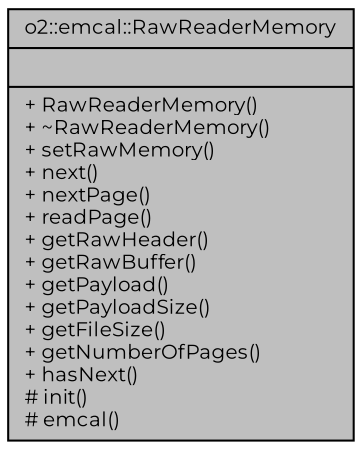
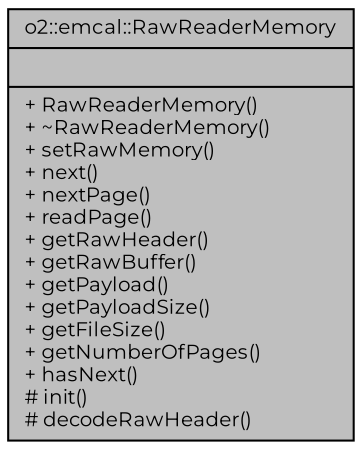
node "o2::emcal::RawReaderMemory": text "# emcal()" -> "# decodeRawHeader()"
